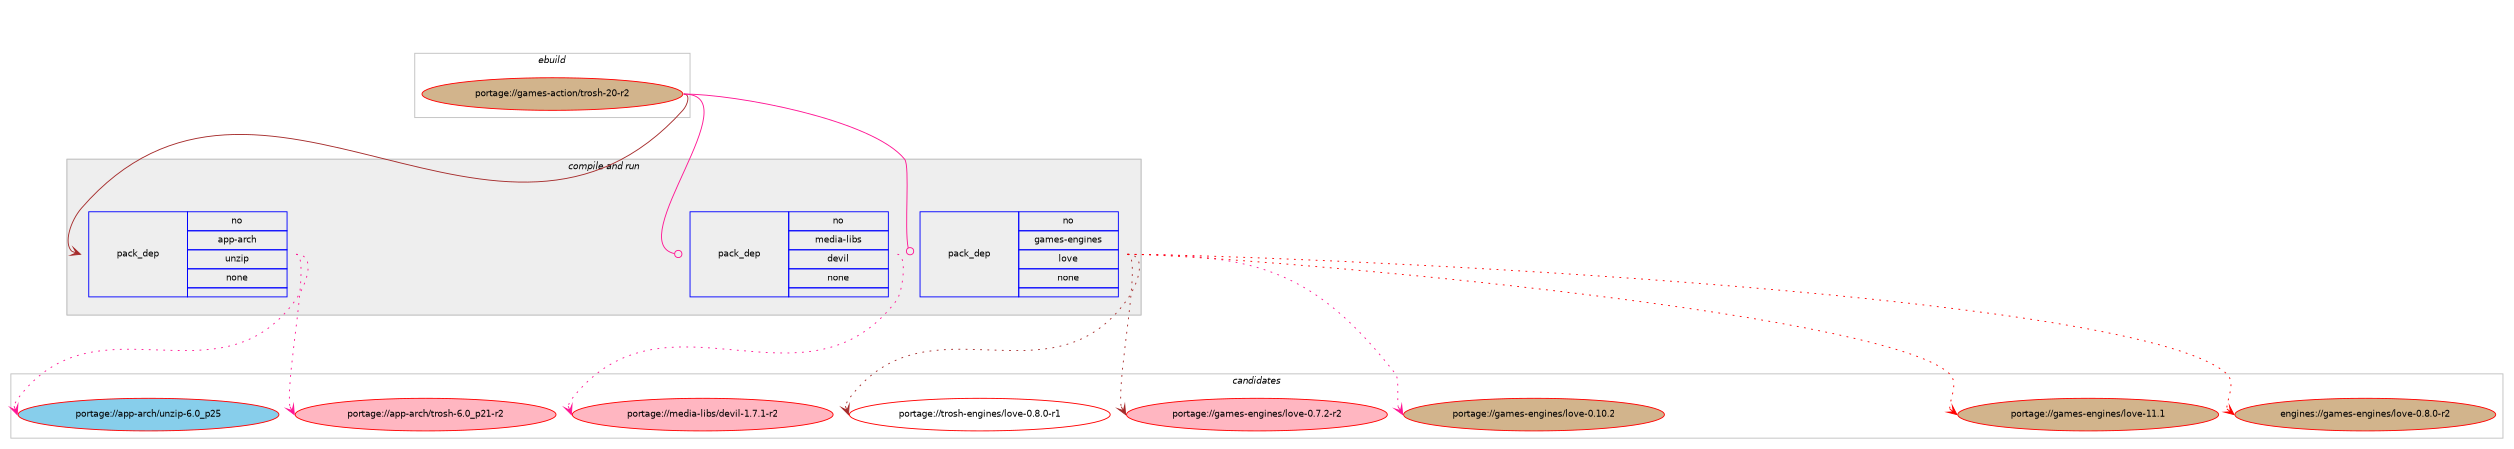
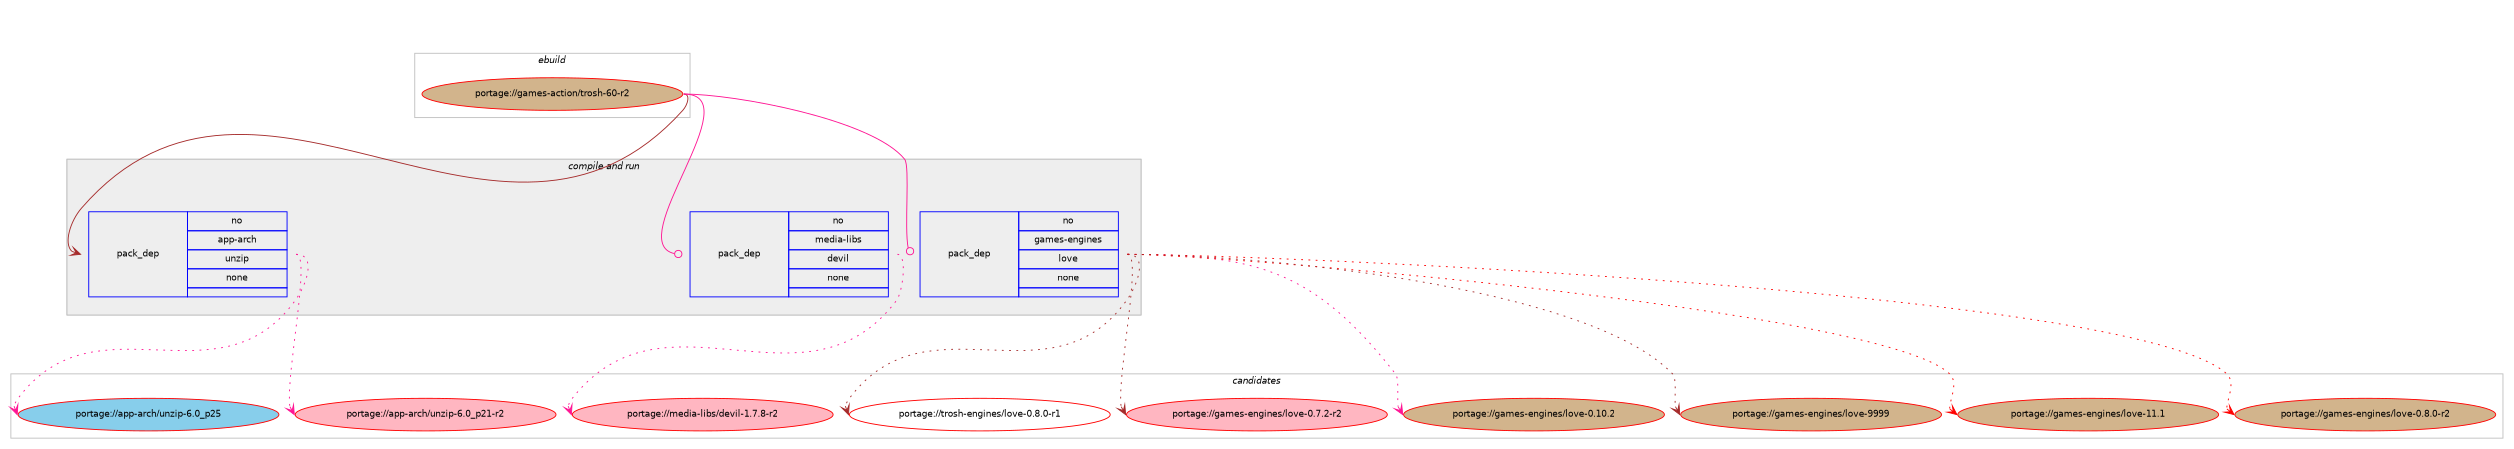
node "portage://games-action/trosh-20-r2": label "portage://games-action/trosh-20-r2" -> "portage://games-action/trosh-60-r2"
node "portage://app-arch/trosh-6.0_p21-r2": label "portage://app-arch/trosh-6.0_p21-r2" -> "portage://app-arch/unzip-6.0_p21-r2"
node "portage://media-libs/devil-1.7.1-r2": label "portage://media-libs/devil-1.7.1-r2" -> "portage://media-libs/devil-1.7.8-r2"
node "portage://games-engines/love-9999": added
node "engines://games-engines/love-0.8.0-r2": label "engines://games-engines/love-0.8.0-r2" -> "portage://games-engines/love-0.8.0-r2"
